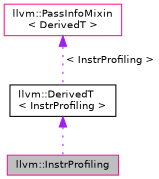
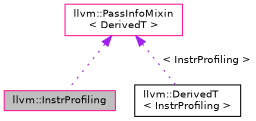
edge "llvm::InstrProfiling" -> "llvm::DerivedT < InstrProfiling >": now "llvm::InstrProfiling" -> "llvm::PassInfoMixin < DerivedT >"
